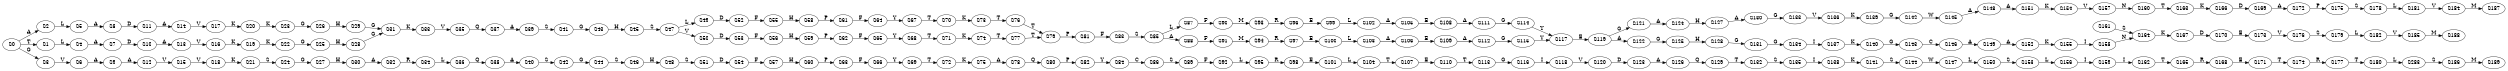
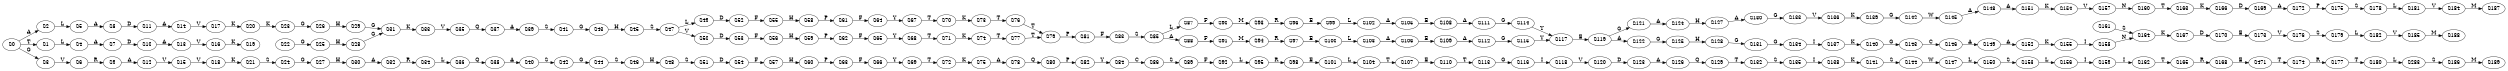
edge "S19" -> "S22": removed, label "K"
edge "S6" -> "S9": label "A" -> "R"
node "S171": label "S171" -> "S471"
